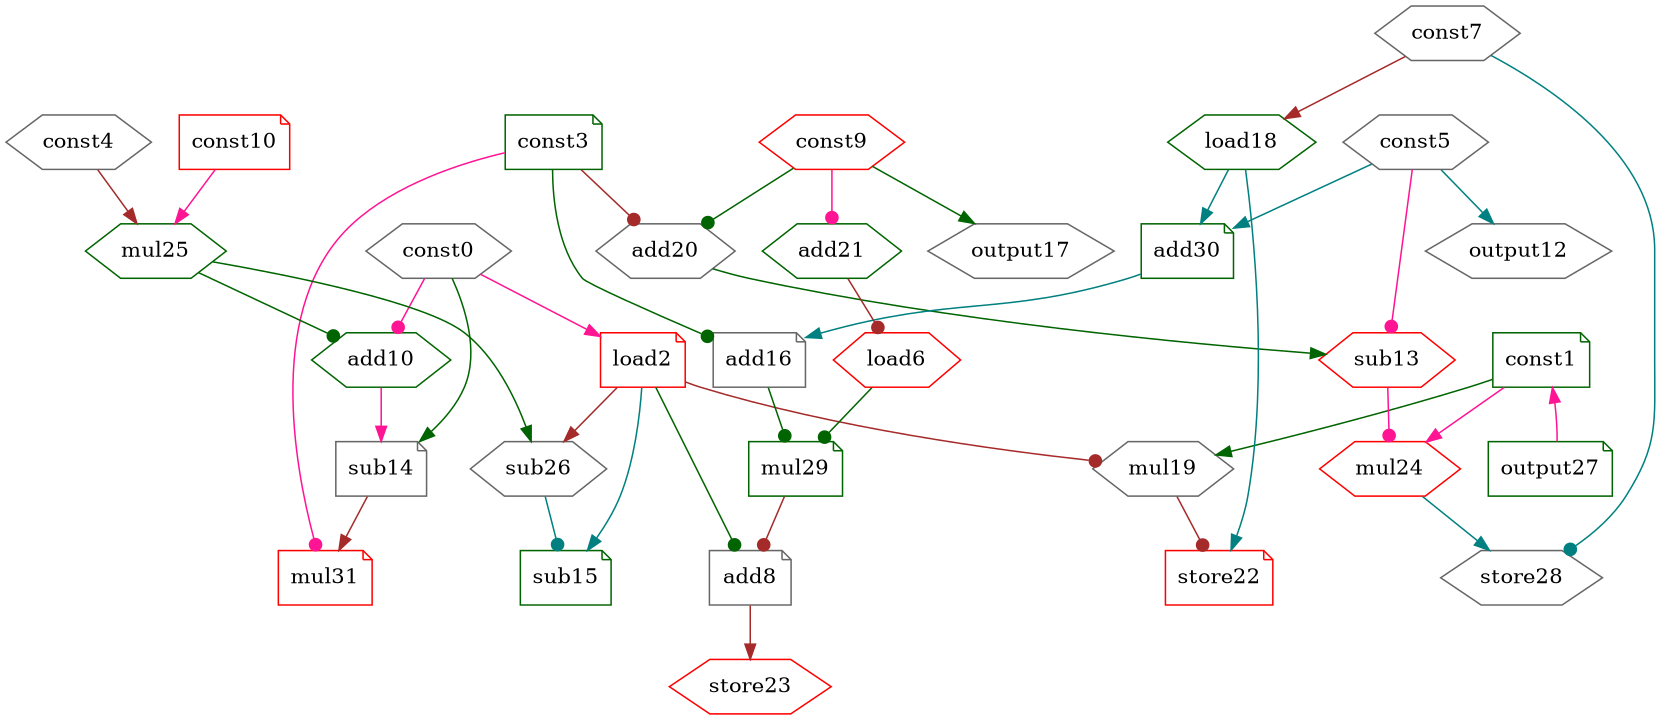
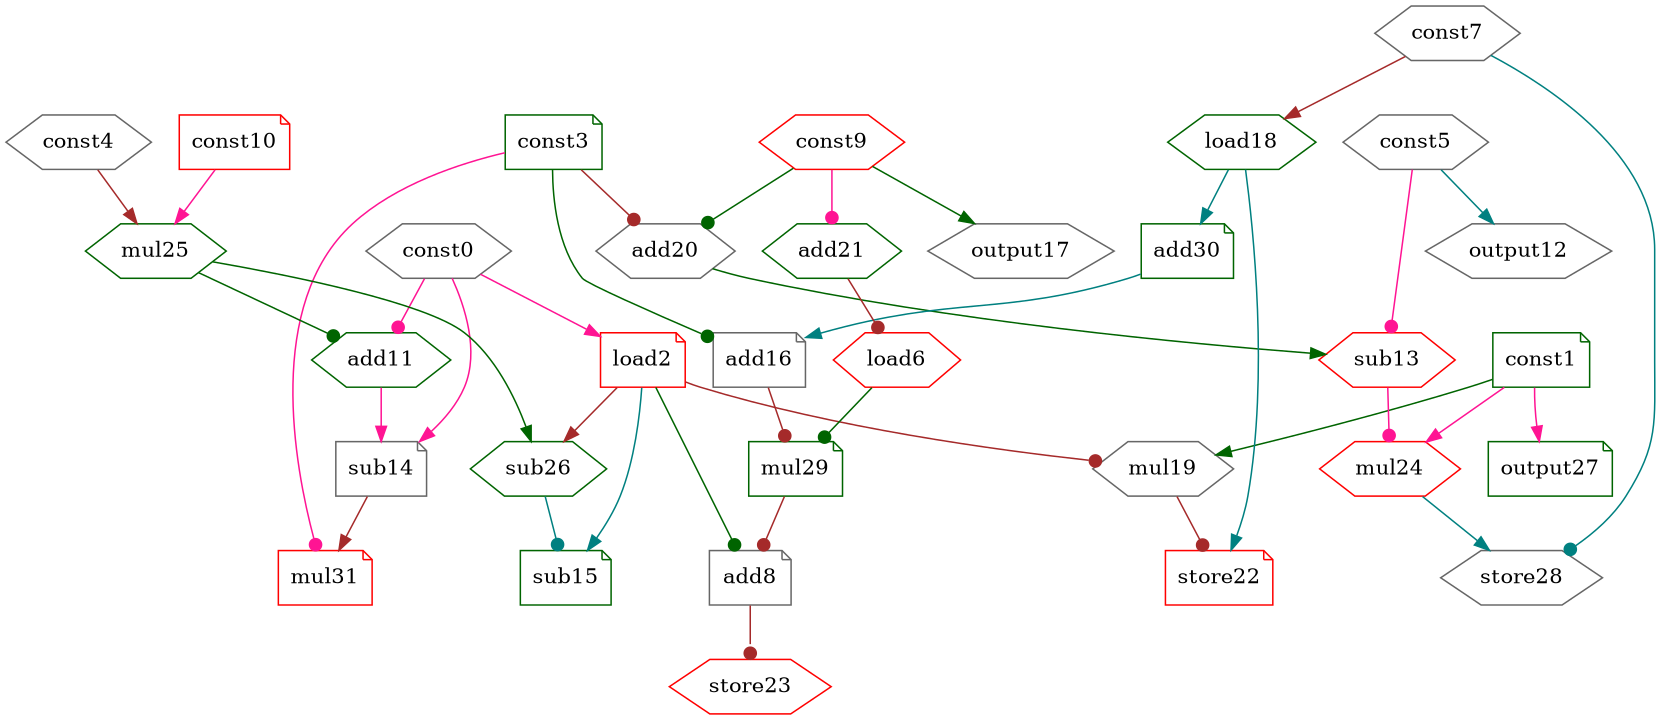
edge "const5" -> "add30": removed
node "add10": label "add10" -> "add11"
edge "const0" -> "sub14": color darkgreen -> deeppink
edge "add16" -> "mul29": color darkgreen -> brown
edge "output27" -> "const1": reversed
node "sub26": color gray40 -> darkgreen
edge "add8" -> "store23": arrowhead normal -> dot
